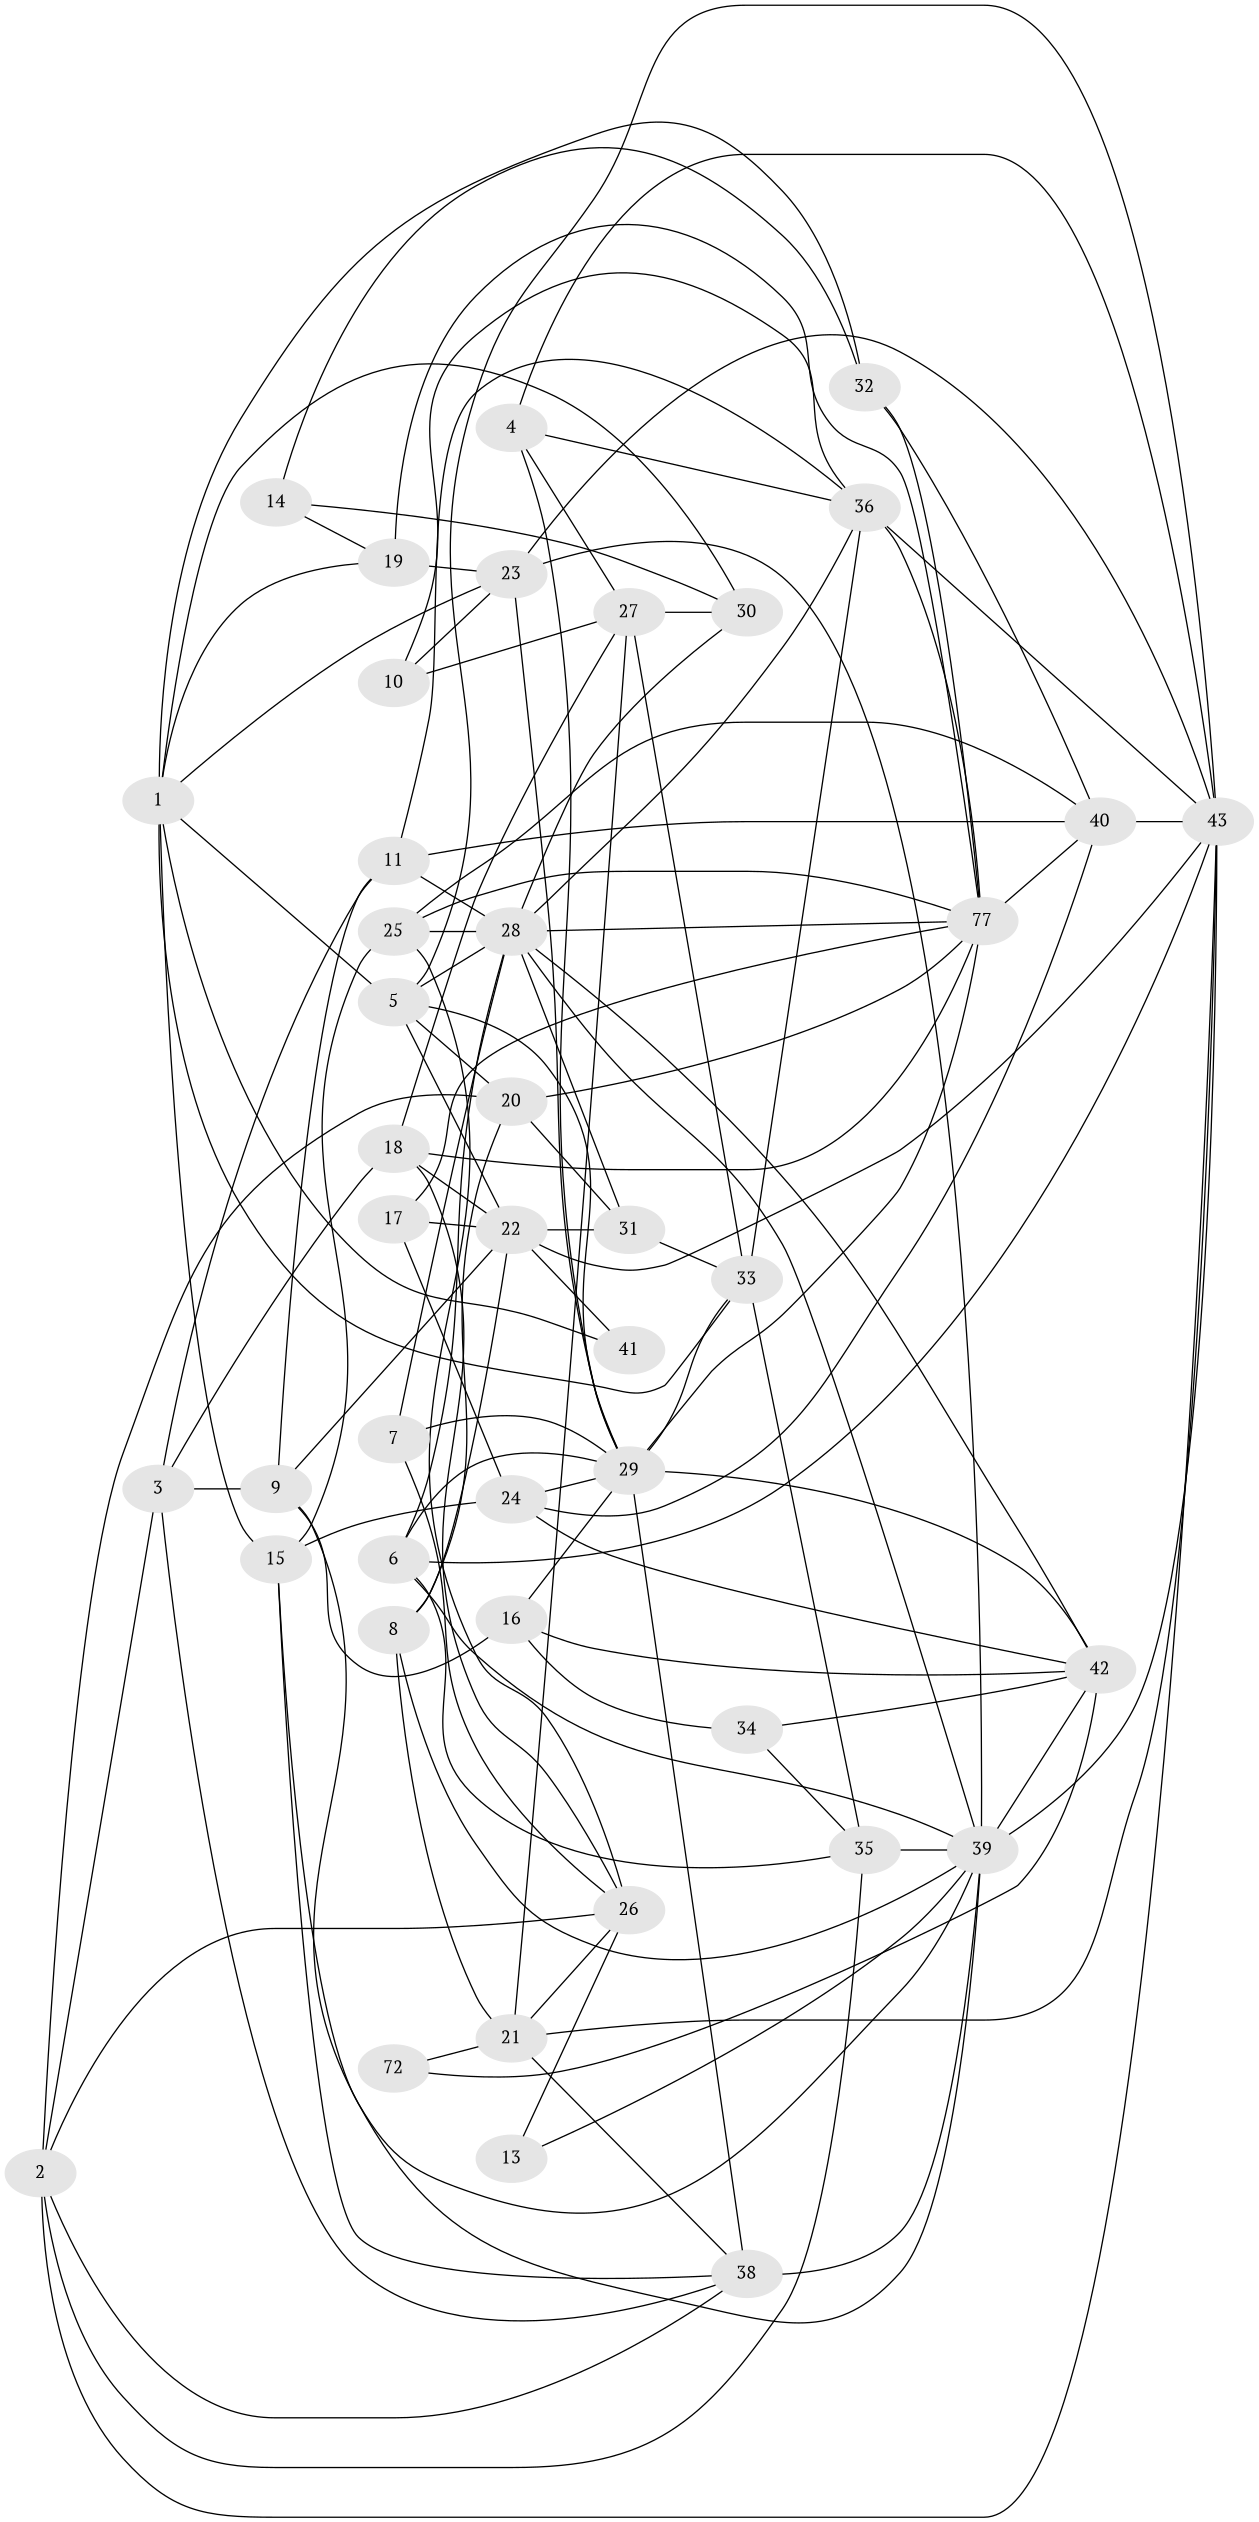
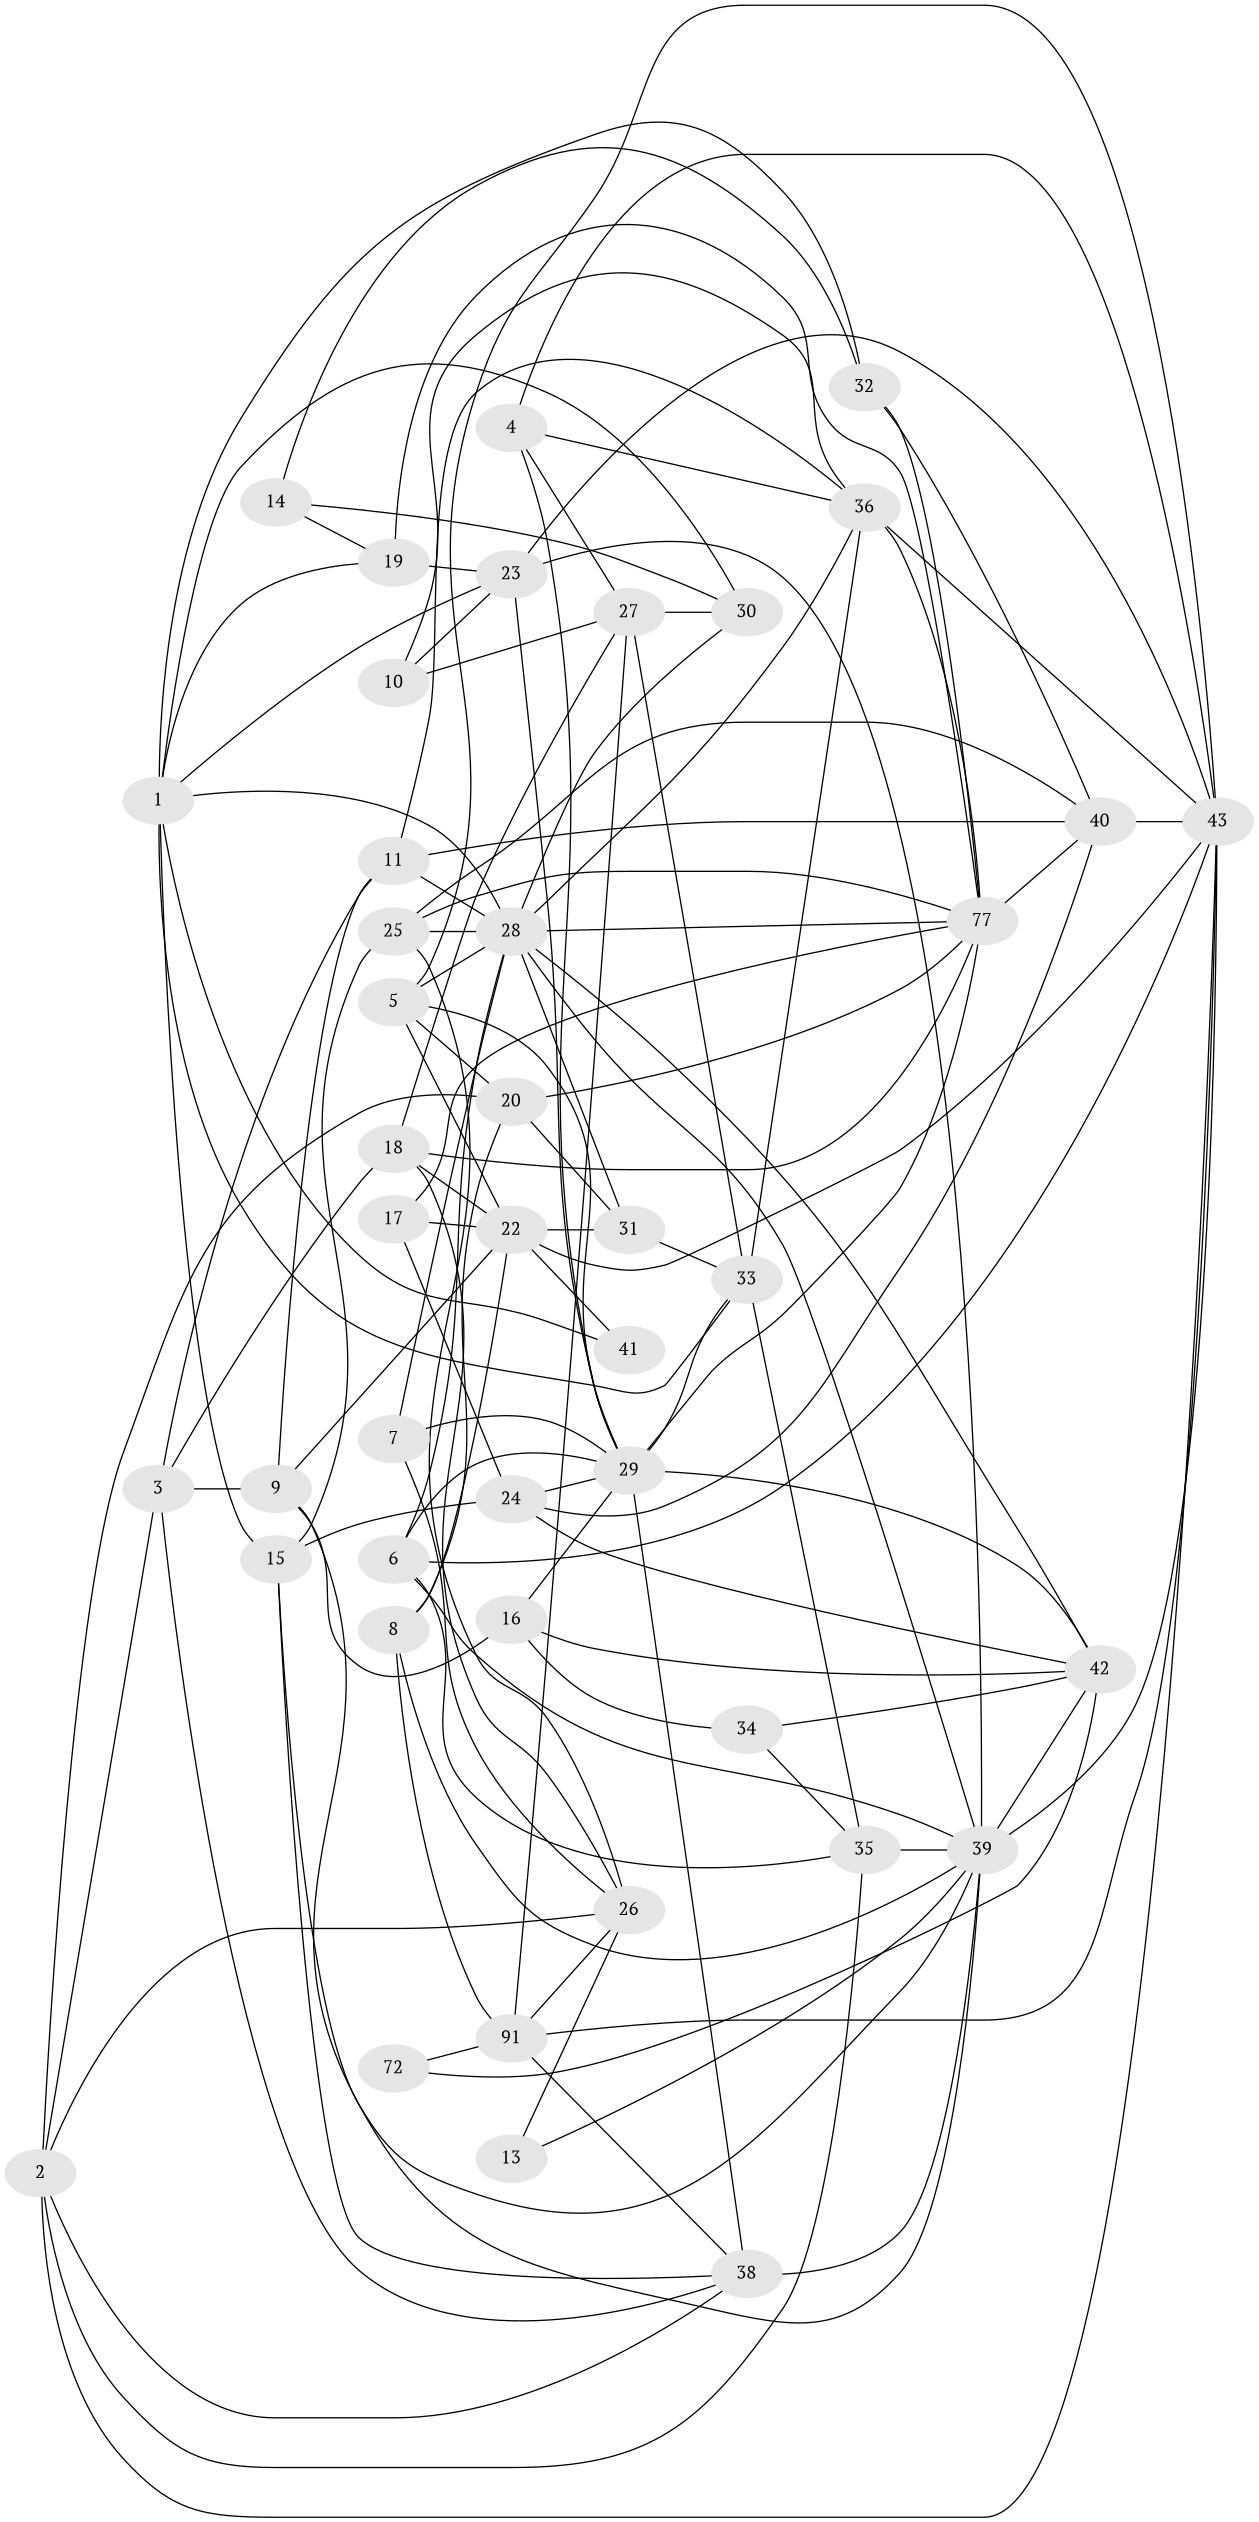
edge "1" -- "5": now "1" -- "28"
node "21": label "21" -> "91"
